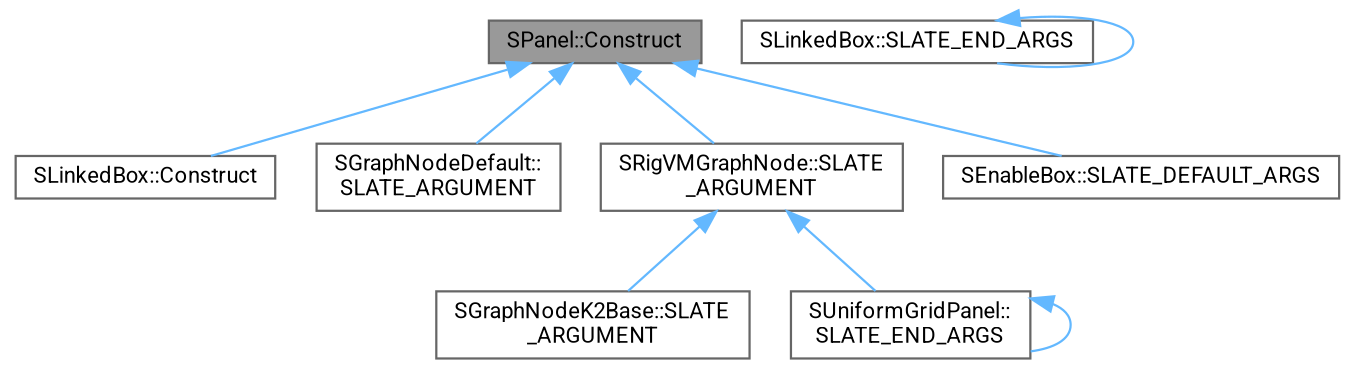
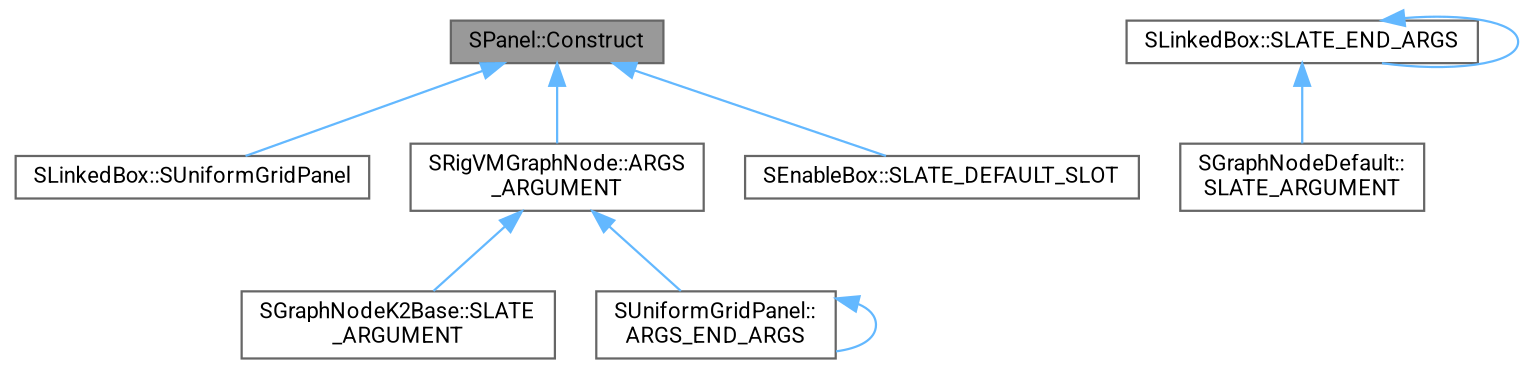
edge "SGraphNodeDefault:: SLATE_ARGUMENT" -> "SPanel::Construct": now "SGraphNodeDefault:: SLATE_ARGUMENT" -> "SLinkedBox::SLATE_END_ARGS"
node "SLinkedBox::Construct": label "SLinkedBox::Construct" -> "SLinkedBox::SUniformGridPanel"
node "SRigVMGraphNode::SLATE _ARGUMENT": label "SRigVMGraphNode::SLATE _ARGUMENT" -> "SRigVMGraphNode::ARGS _ARGUMENT"
node "SEnableBox::SLATE_DEFAULT_ARGS": label "SEnableBox::SLATE_DEFAULT_ARGS" -> "SEnableBox::SLATE_DEFAULT_SLOT"
node "SUniformGridPanel:: SLATE_END_ARGS": label "SUniformGridPanel:: SLATE_END_ARGS" -> "SUniformGridPanel:: ARGS_END_ARGS"
